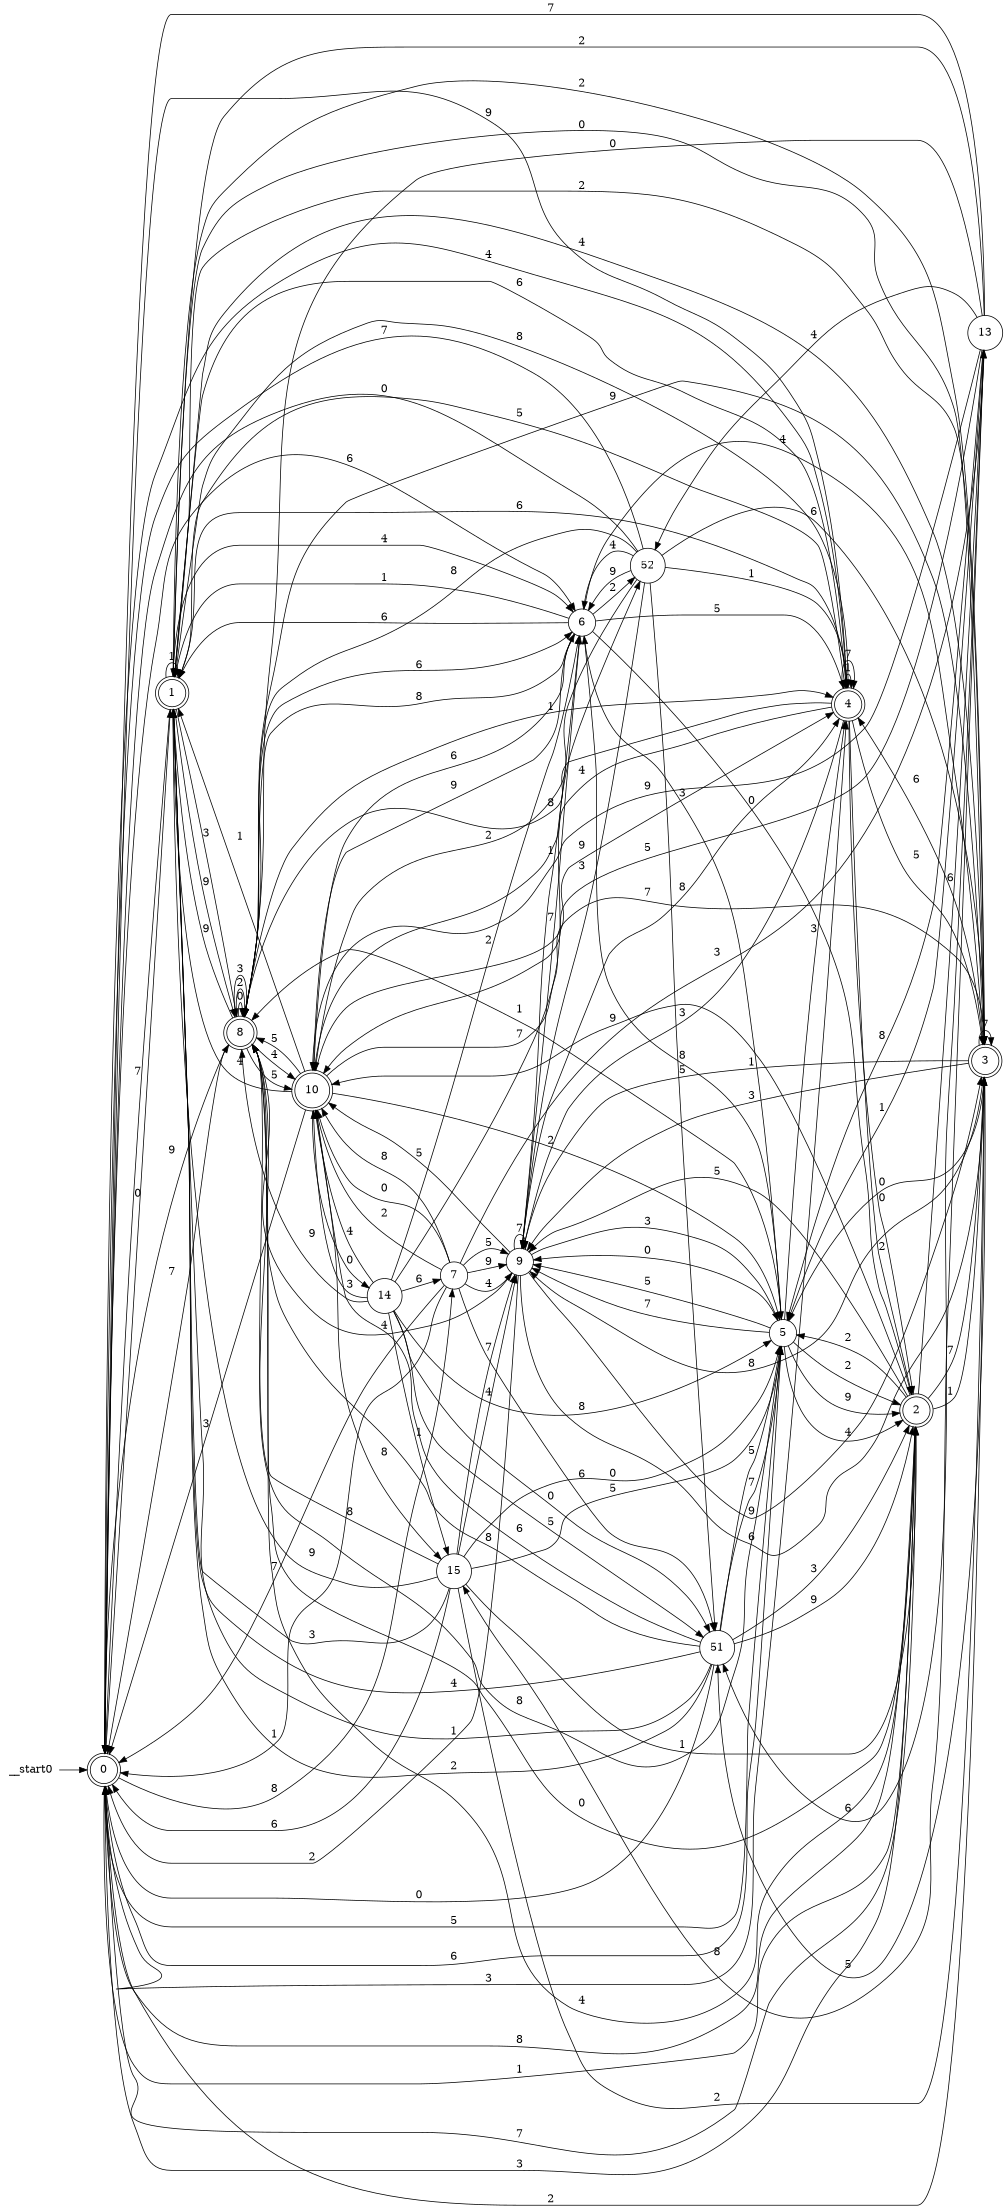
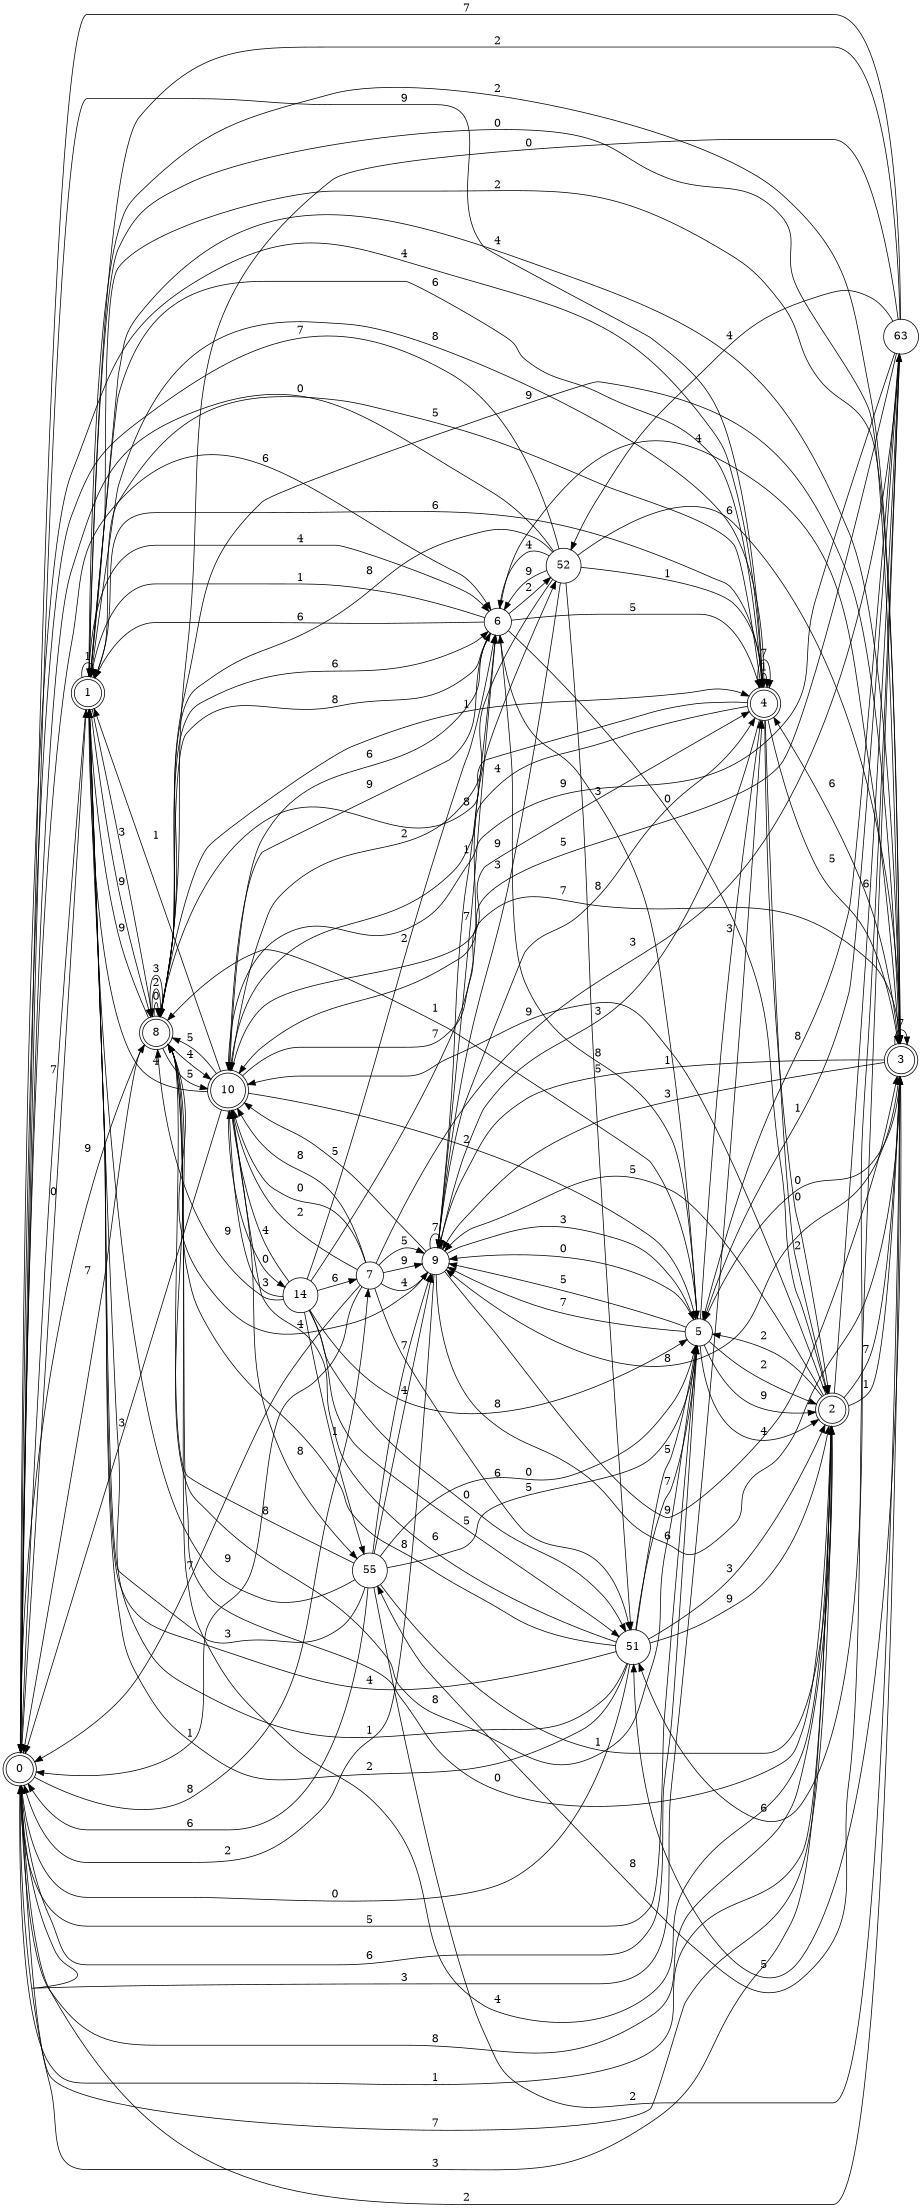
node "13": label "13" -> "63"
node "15": label "15" -> "55"
node "__start0": removed
